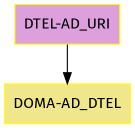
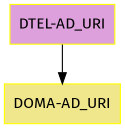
node "DOMA-AD_DTEL": label "DOMA-AD_DTEL" -> "DOMA-AD_URI"
